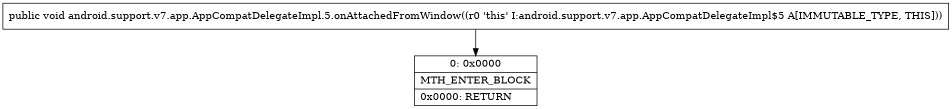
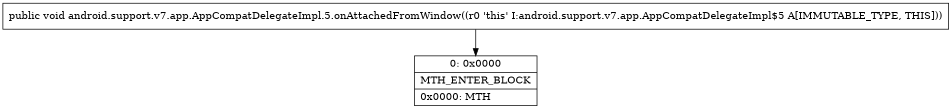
node "0: 0x0000": text "0x0000: RETURN" -> "0x0000: MTH"
